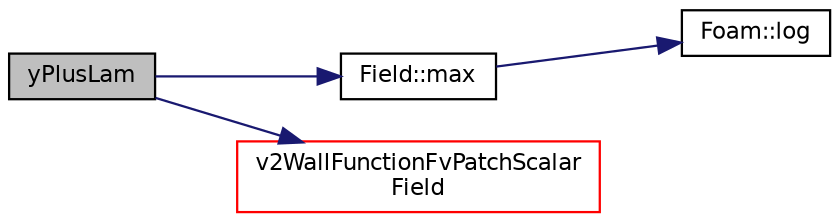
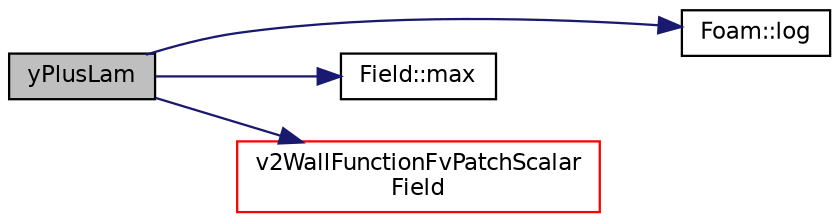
edge "Field::max" -> "Foam::log": now "yPlusLam" -> "Foam::log"
